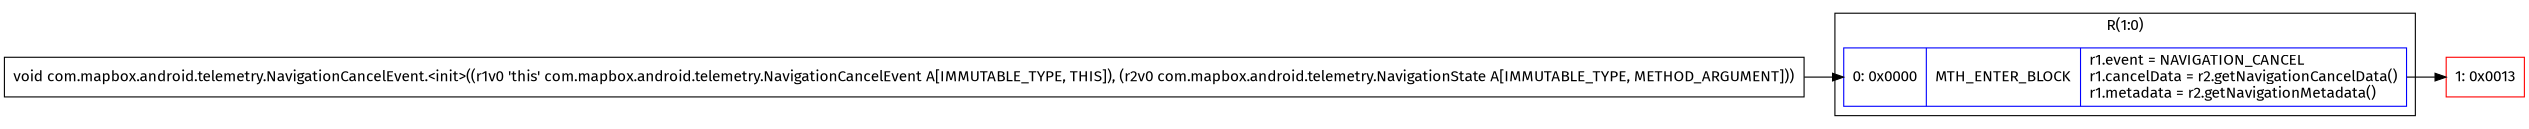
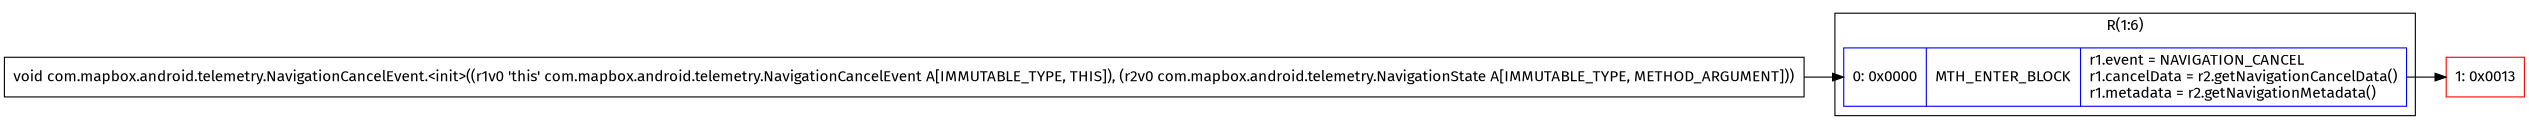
cluster "R(1:0)": label "R(1:0)" -> "R(1:6)"
